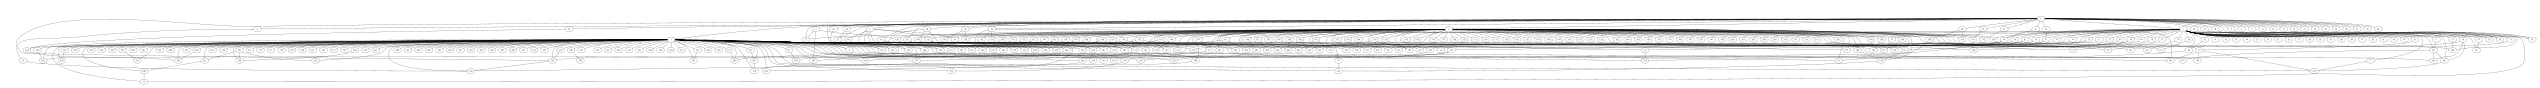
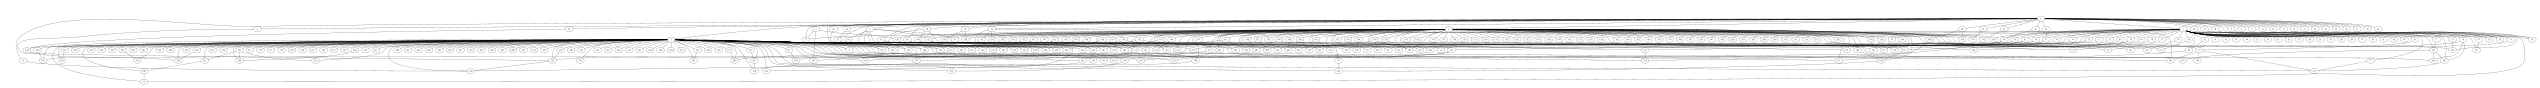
edge "240" -- "294": now "3" -- "294"
